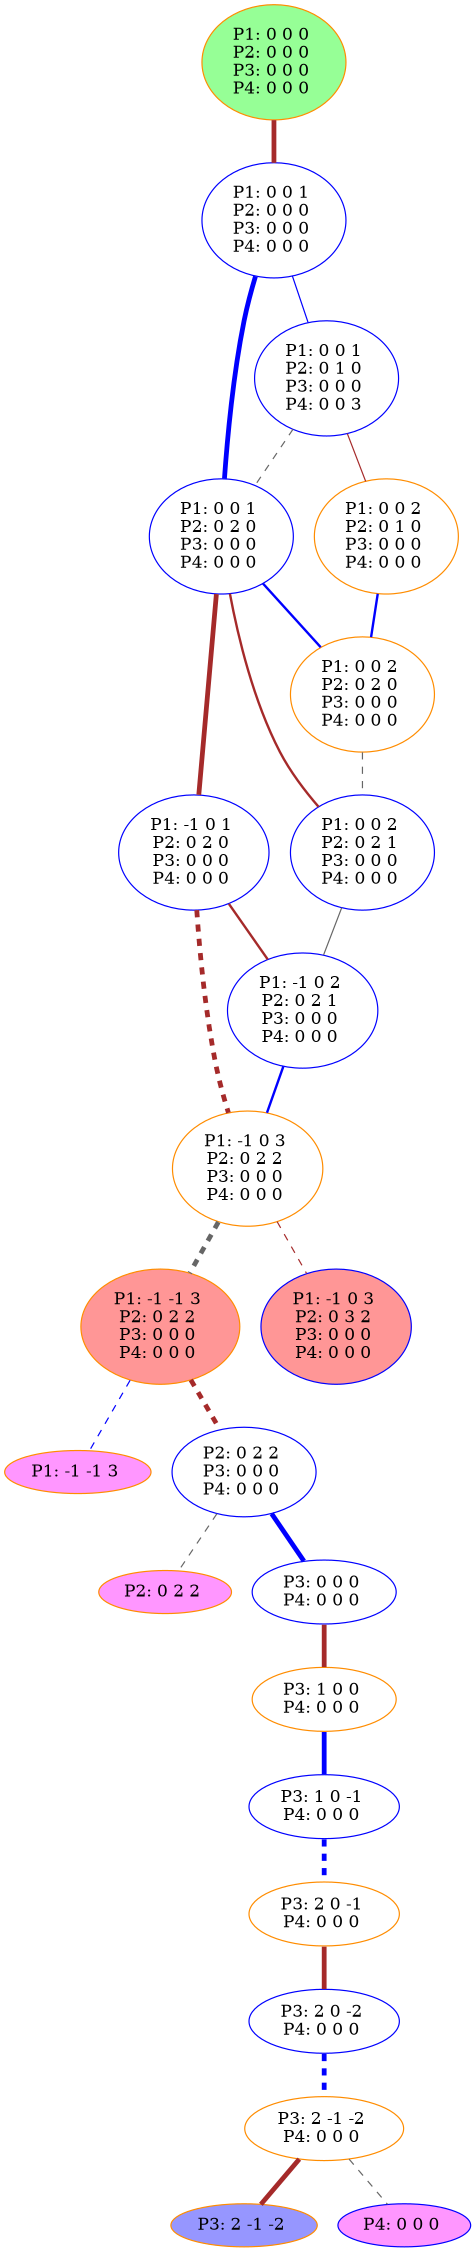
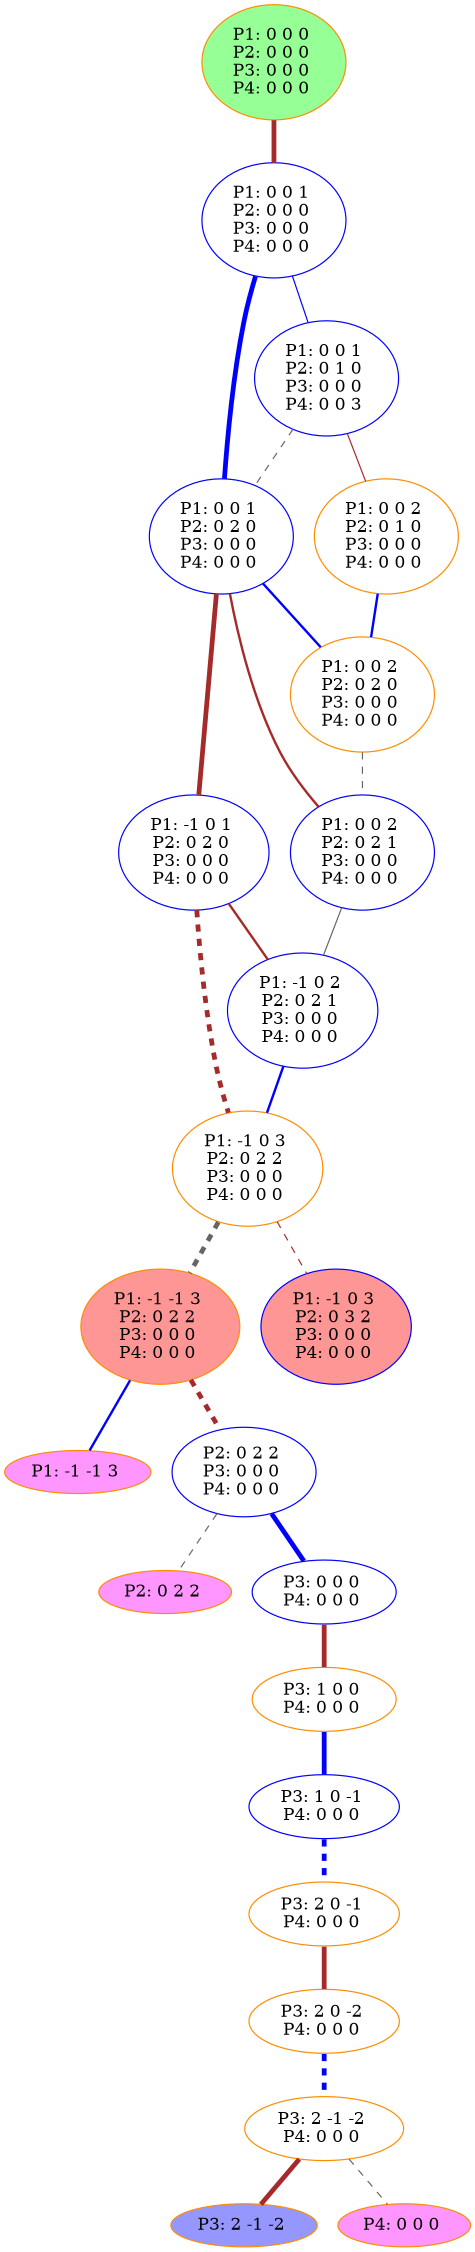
edge "P1: -1 -1 3 P2: 0 2 2 P3: 0 0 0 P4: 0 0 0" -- "P1: -1 -1 3": style dashed -> bold
node "P3: 2 0 -2 P4: 0 0 0": color blue -> darkorange
node "P4: 0 0 0": color blue -> darkorange
